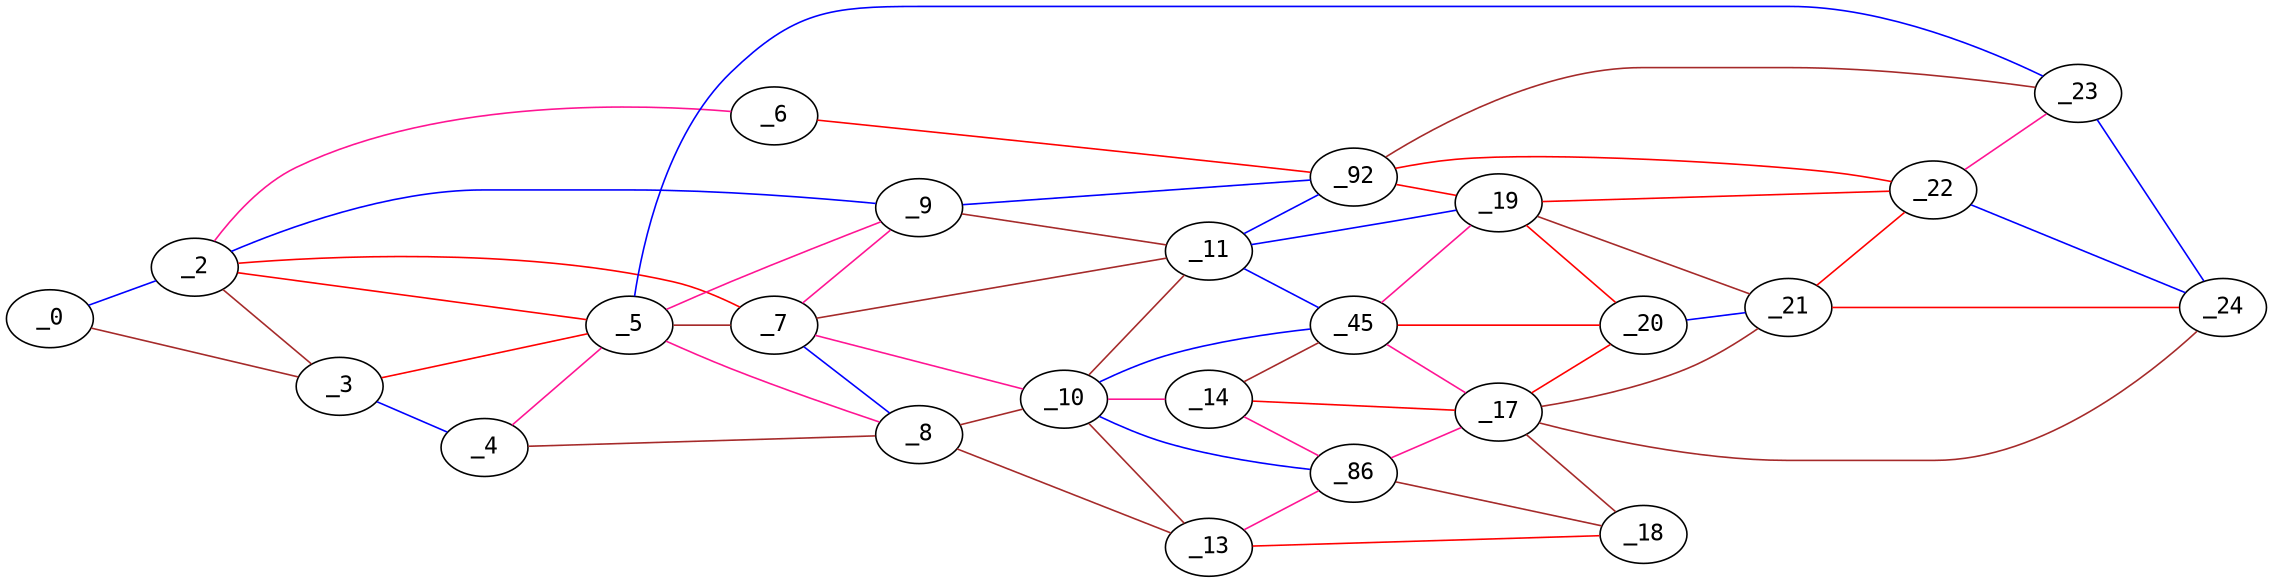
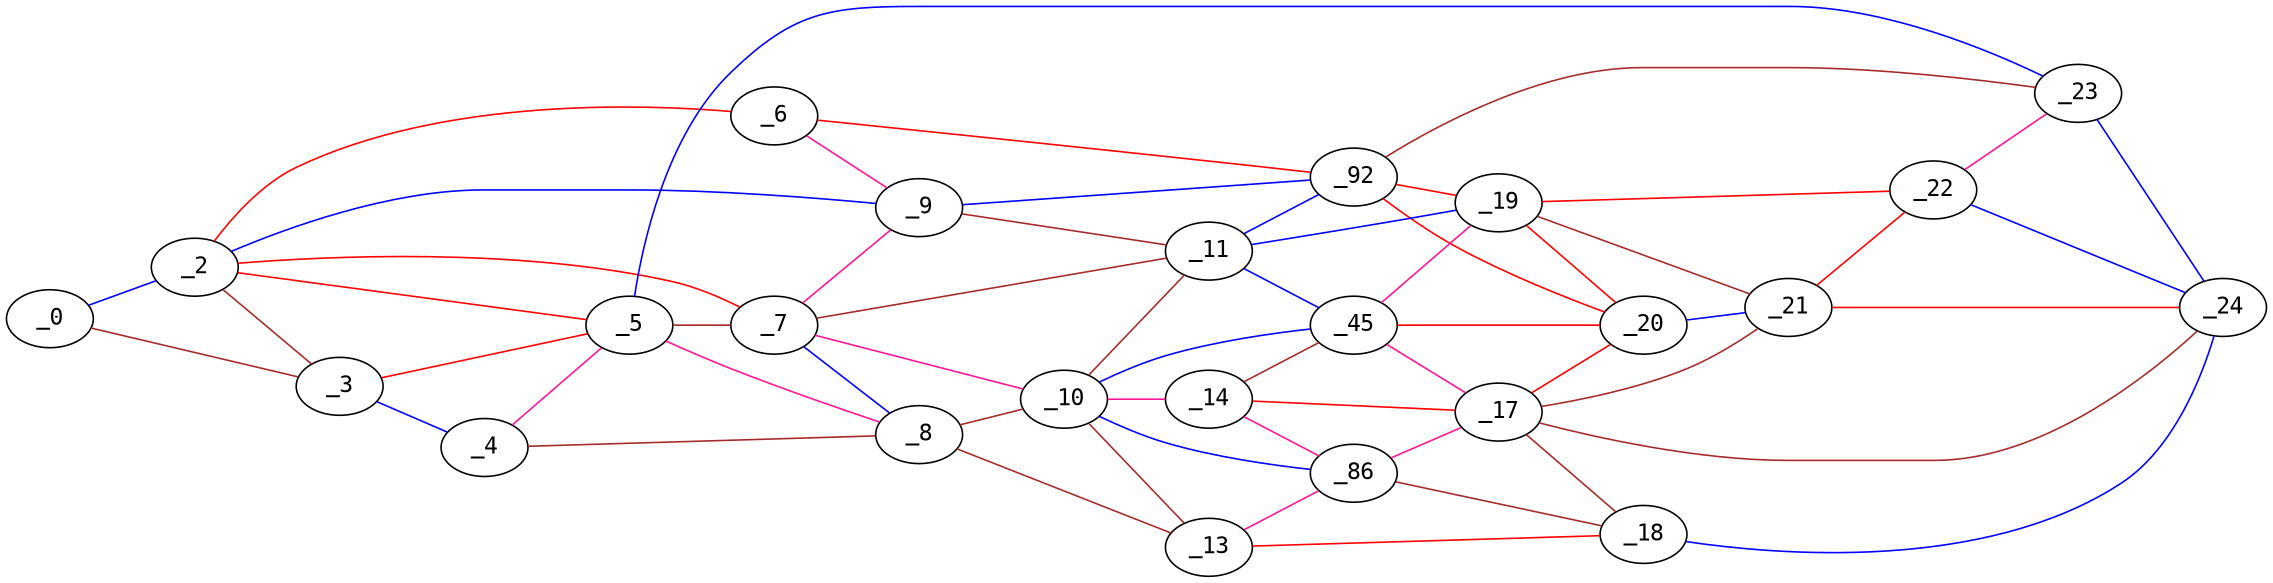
edge "_6" -- "_2": color deeppink -> red
edge "_92" -- "_22": now "_92" -- "_20"
edge "_9" -- "_5": now "_9" -- "_6"
edge "_24" -- "_18": added
